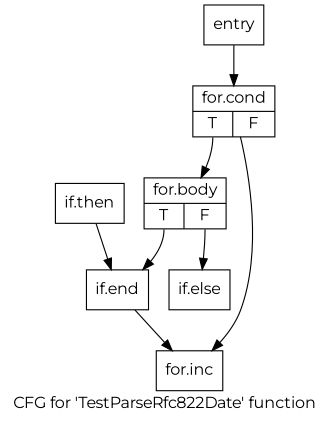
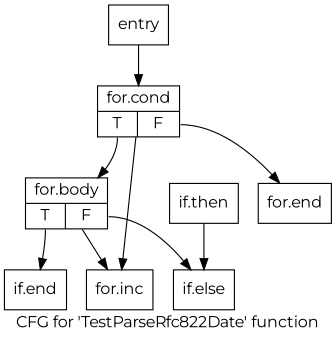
node "for.end": added
edge "if.then" -> "if.end": now "if.then" -> "if.else"
edge "if.end" -> "for.inc": now "for.body" -> "for.inc"
